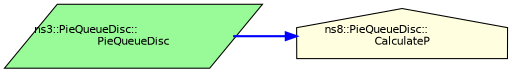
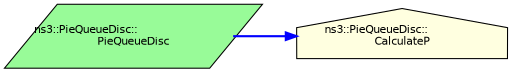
node "ns8::PieQueueDisc:: CalculateP": label "ns8::PieQueueDisc:: CalculateP" -> "ns3::PieQueueDisc:: CalculateP"
